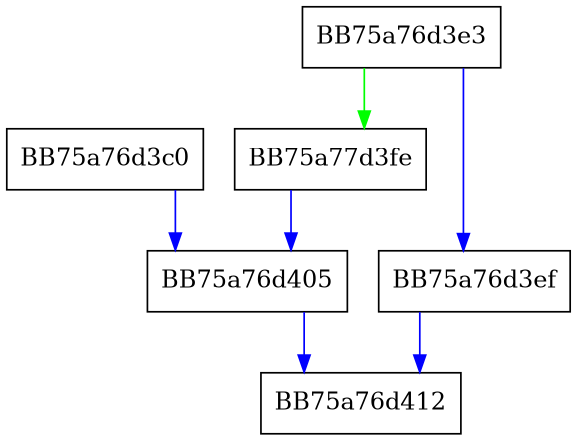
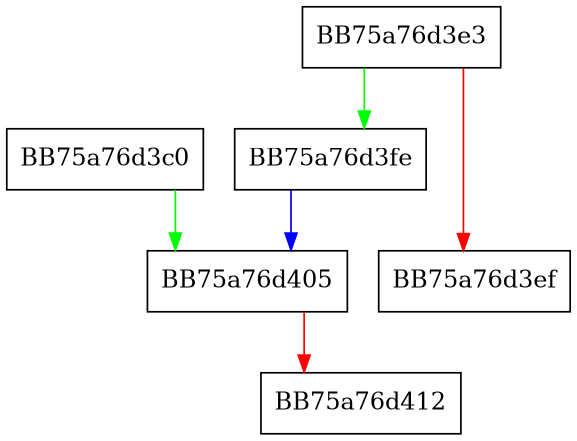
edge "BB75a76d3e3" -> "BB75a76d3ef": color blue -> red
node "BB75a77d3fe": label "BB75a77d3fe" -> "BB75a76d3fe"
edge "BB75a76d3c0" -> "BB75a76d405": color blue -> green
edge "BB75a76d405" -> "BB75a76d412": color blue -> red
edge "BB75a76d3ef" -> "BB75a76d412": removed
